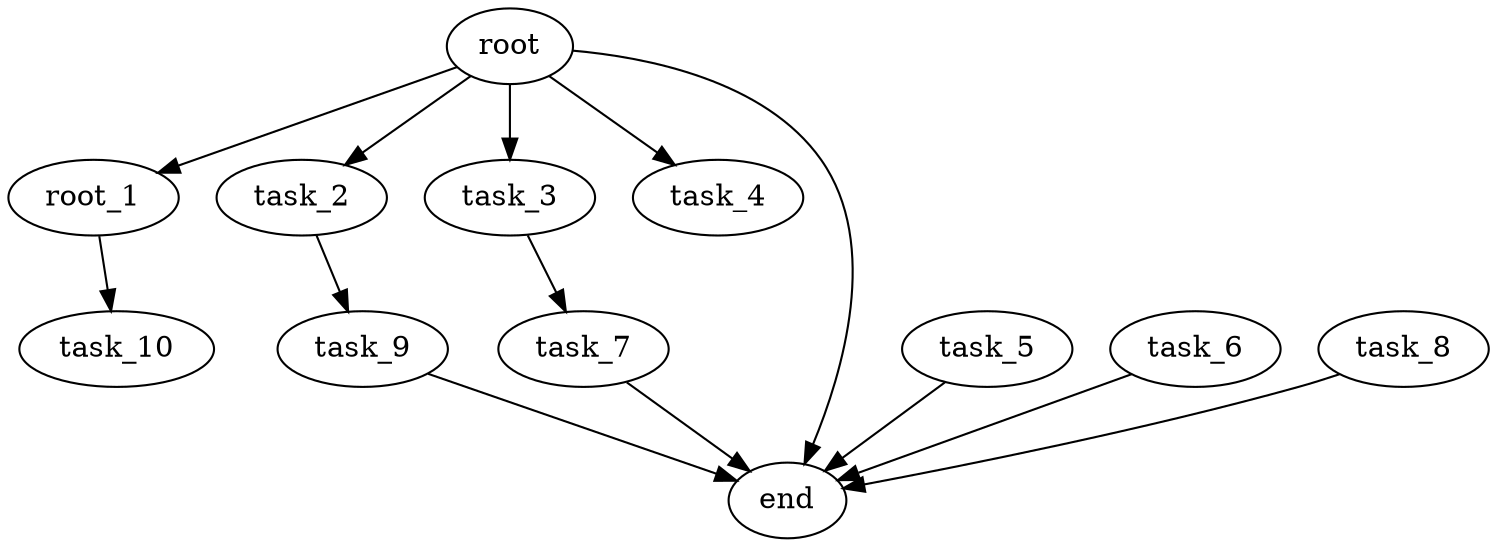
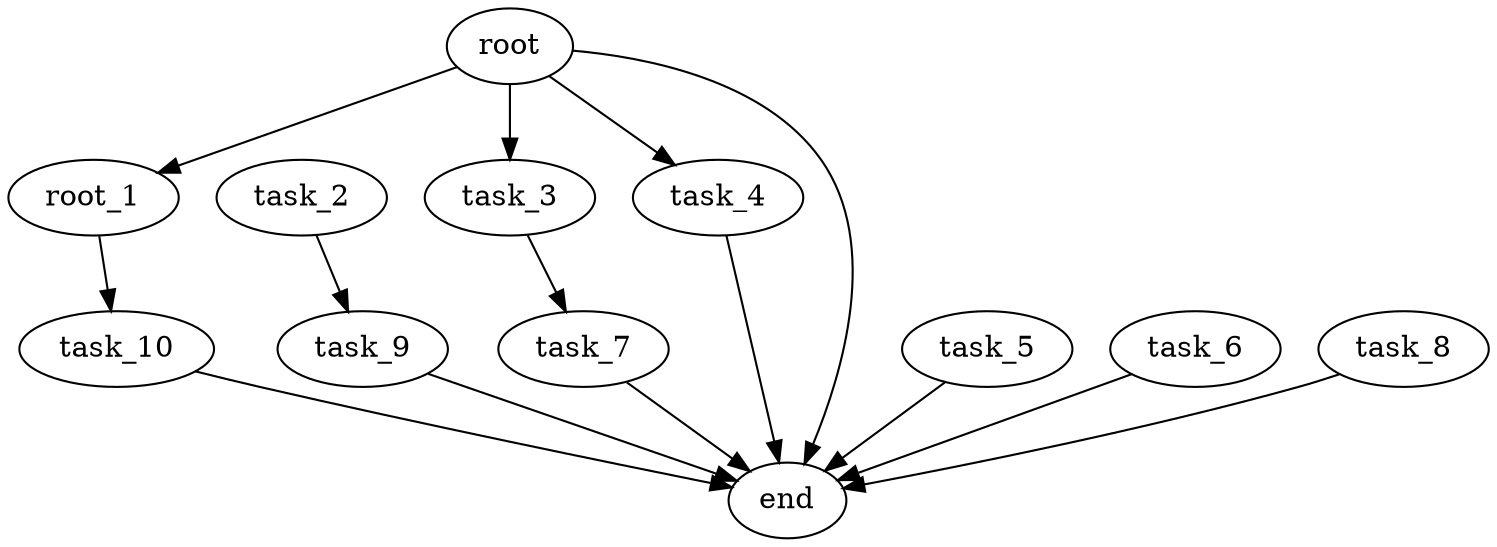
edge "root" -> "task_2": removed
edge "task_4" -> "end": added
edge "task_10" -> "end": added
